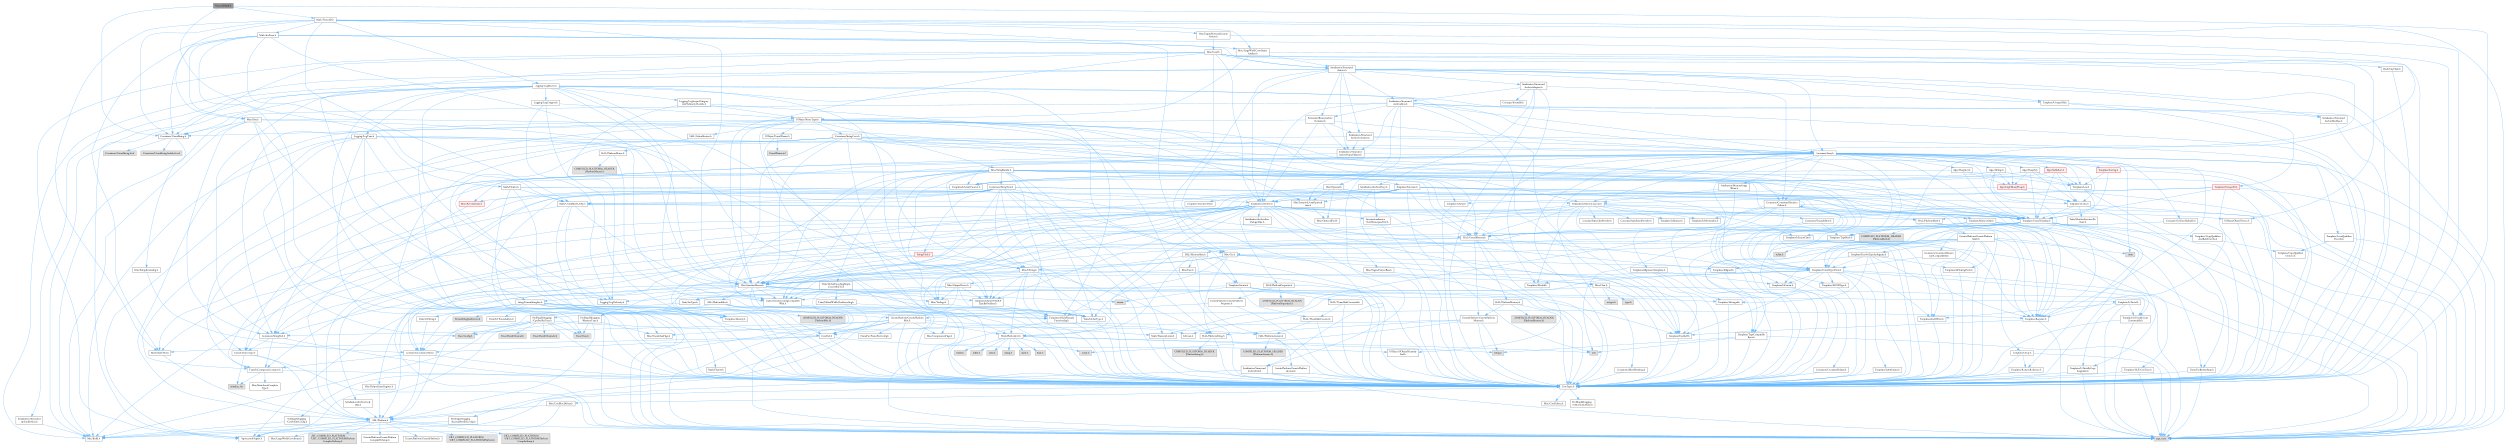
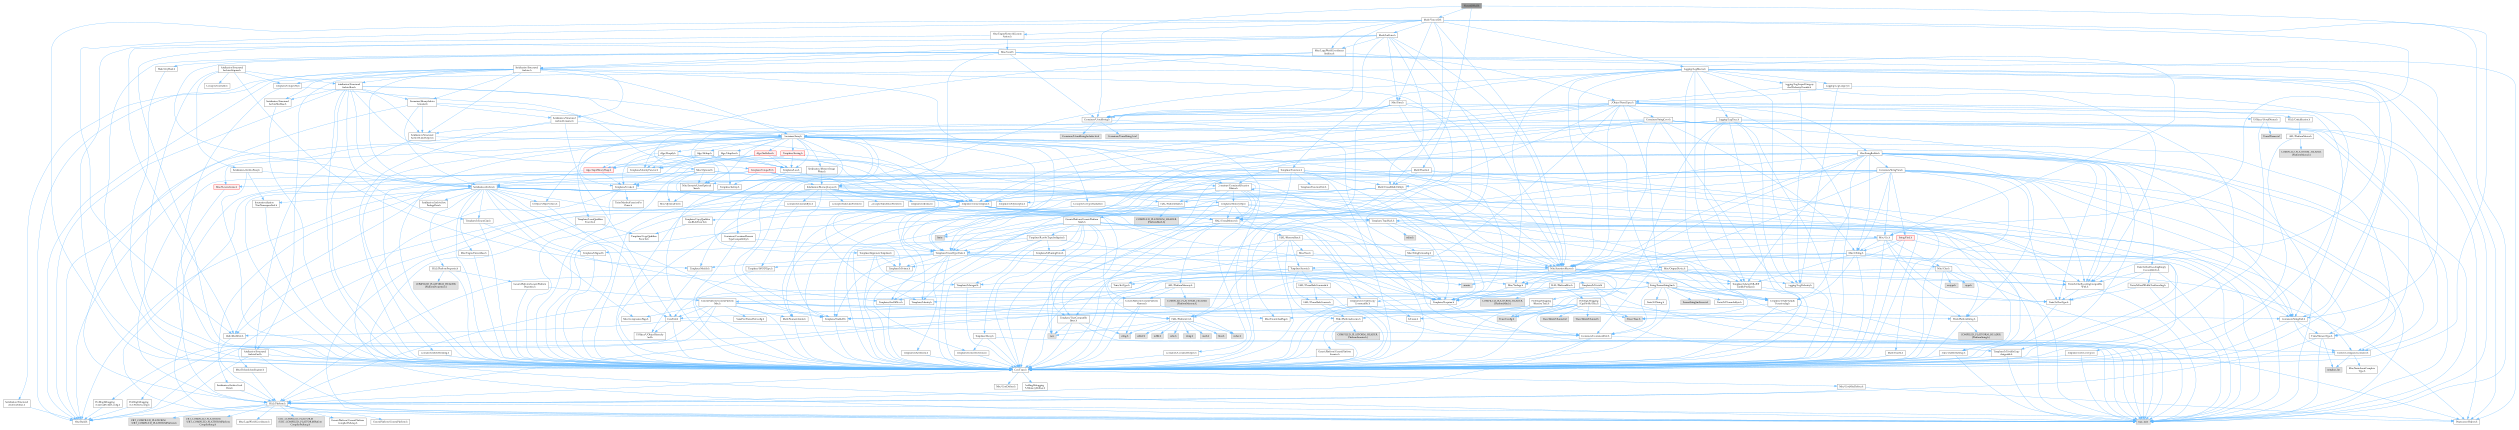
edge "Serialization/Structured Archive.h" -> "Serialization/Structured ArchiveAdapters.h": removed
